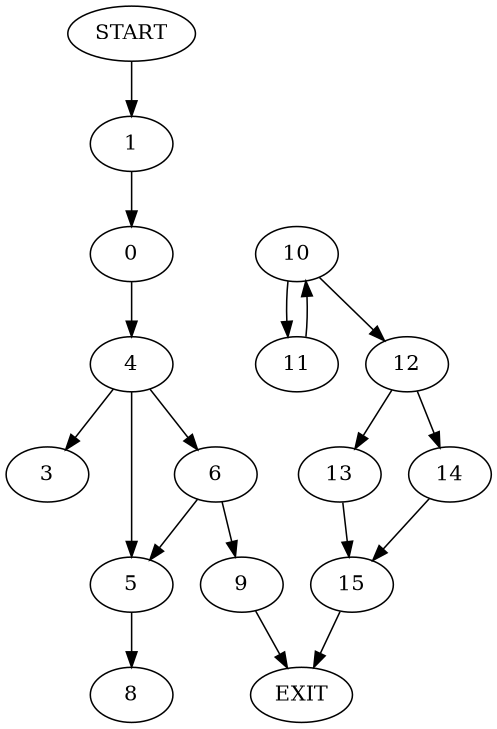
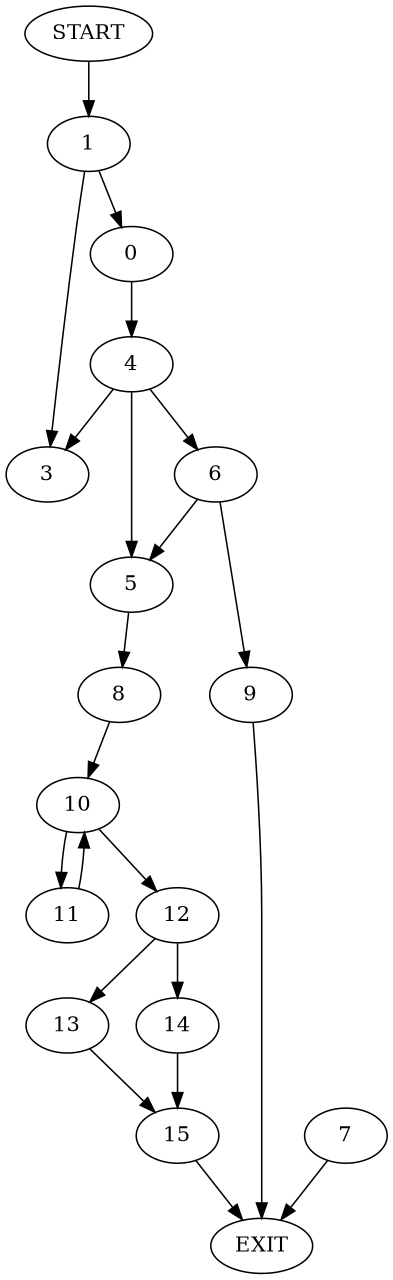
edge "1" -> "3": added
edge "8" -> "10": added
node "7": added
